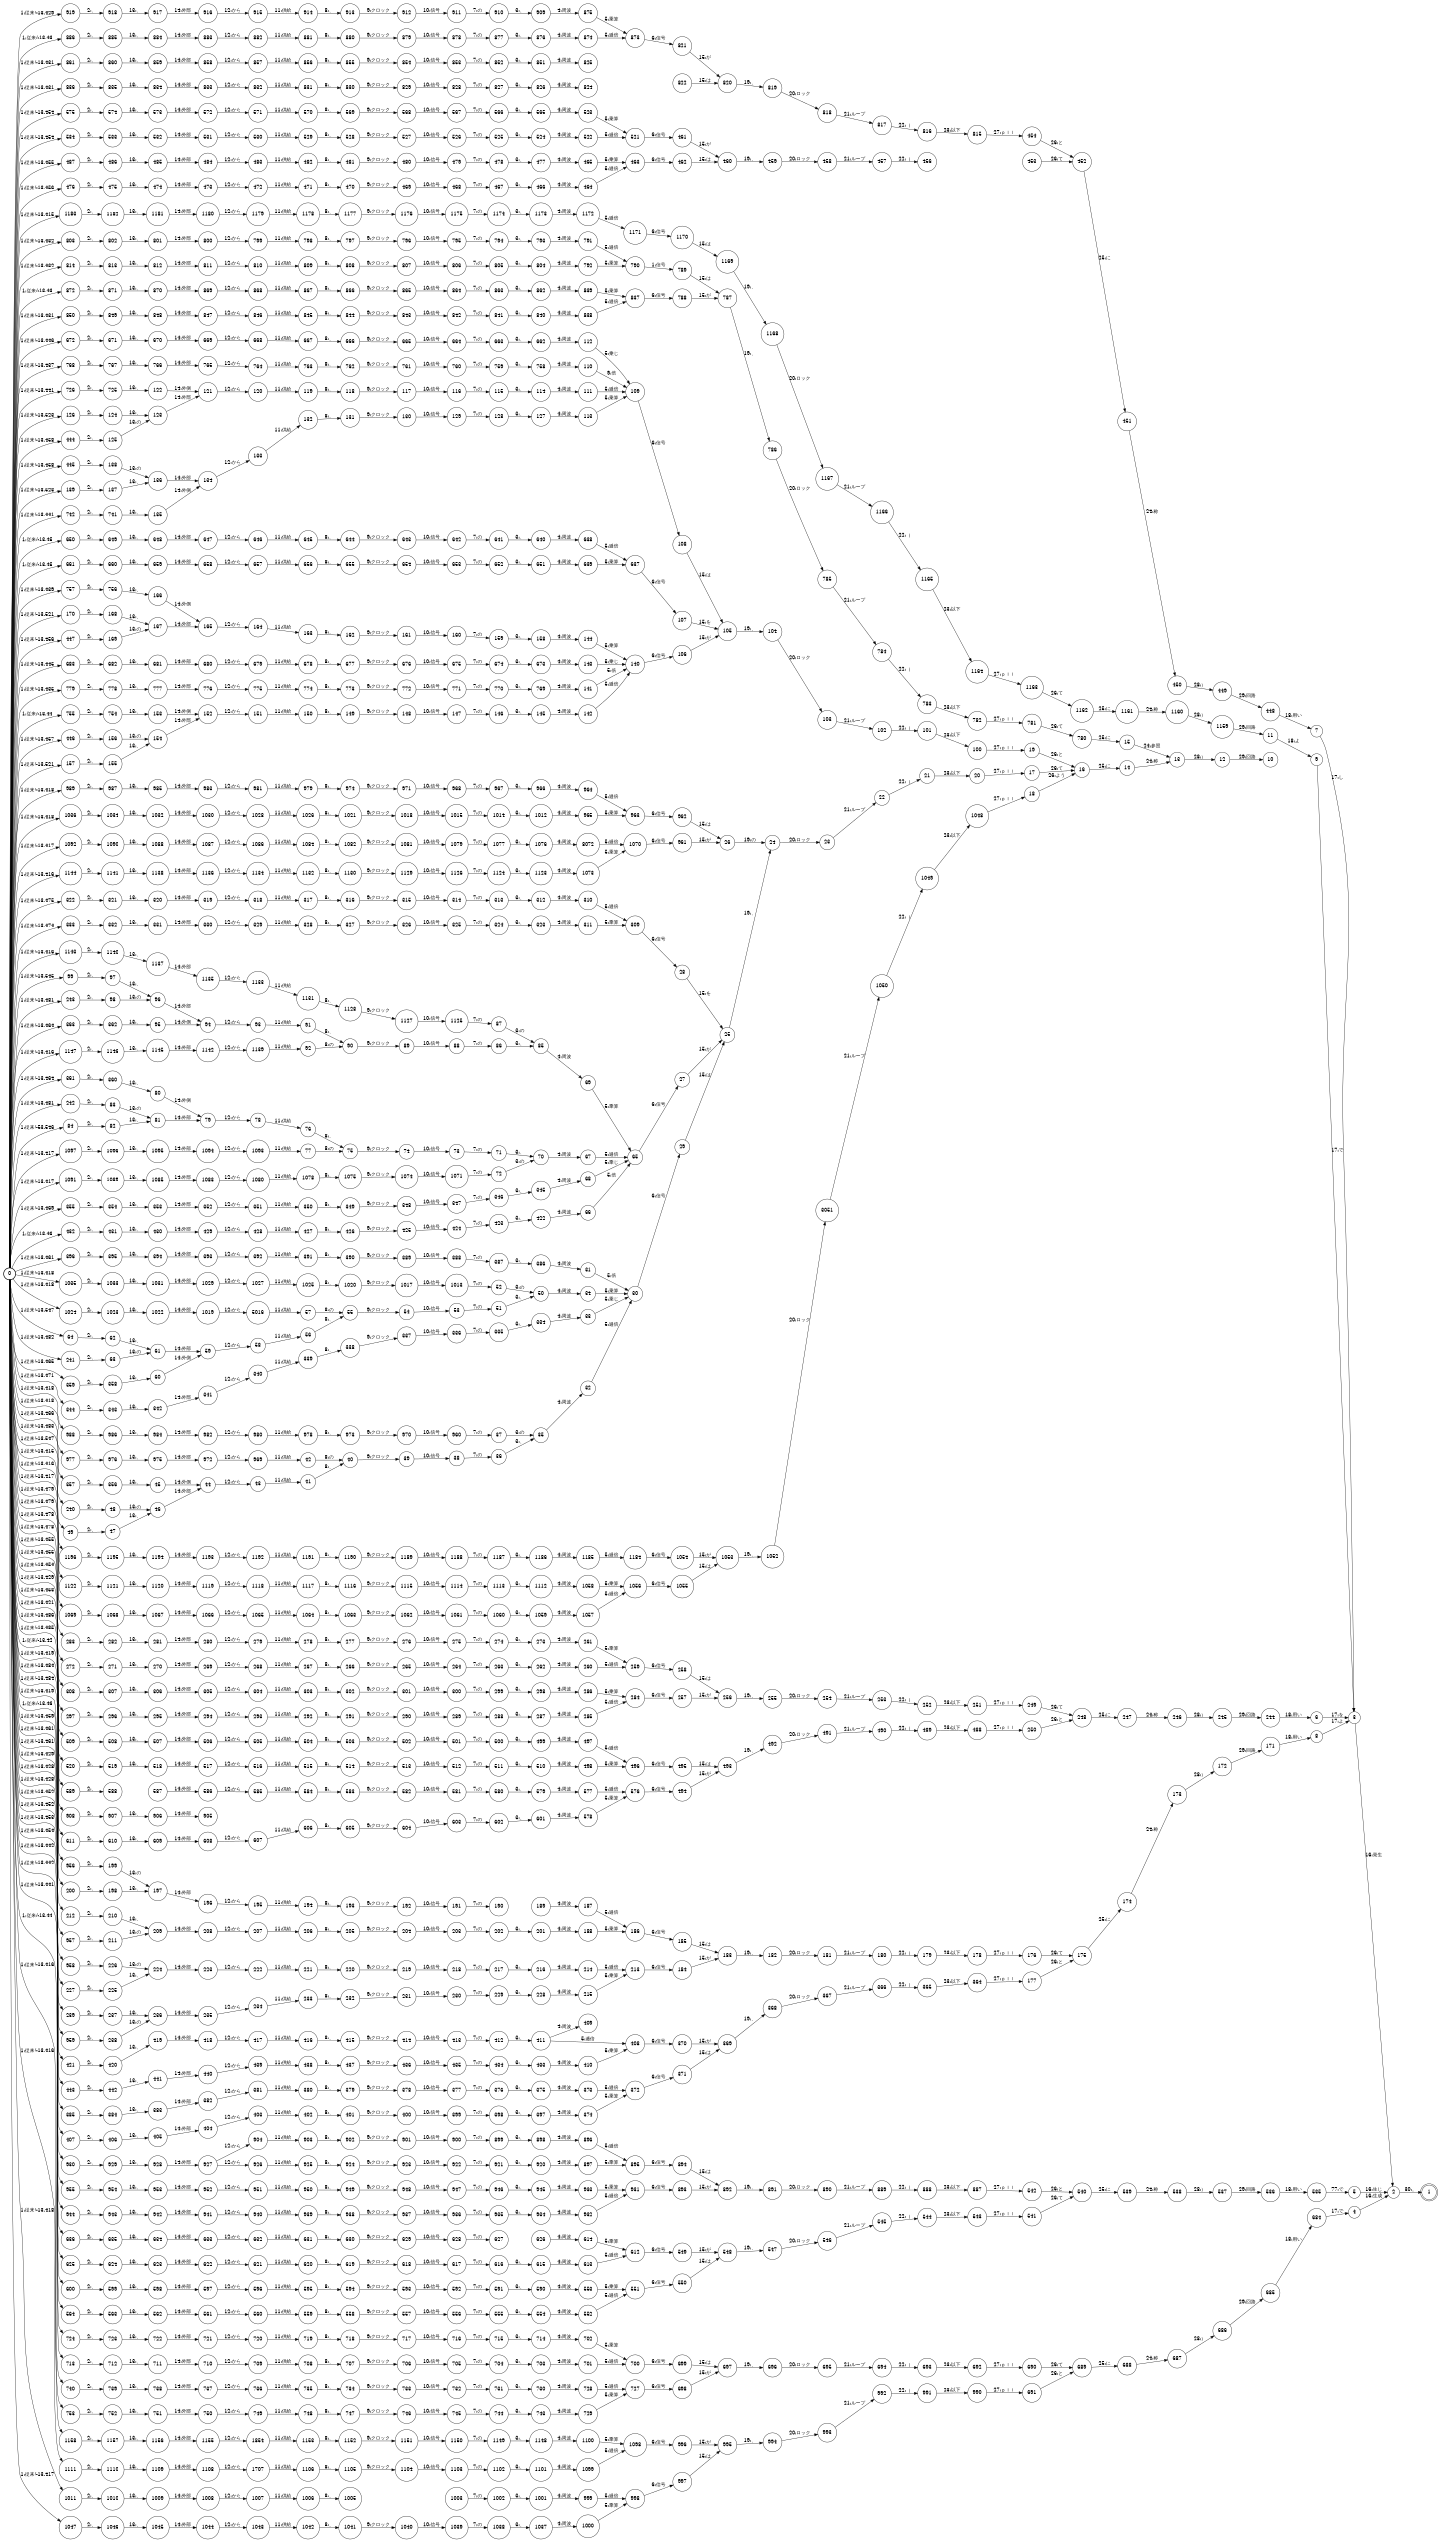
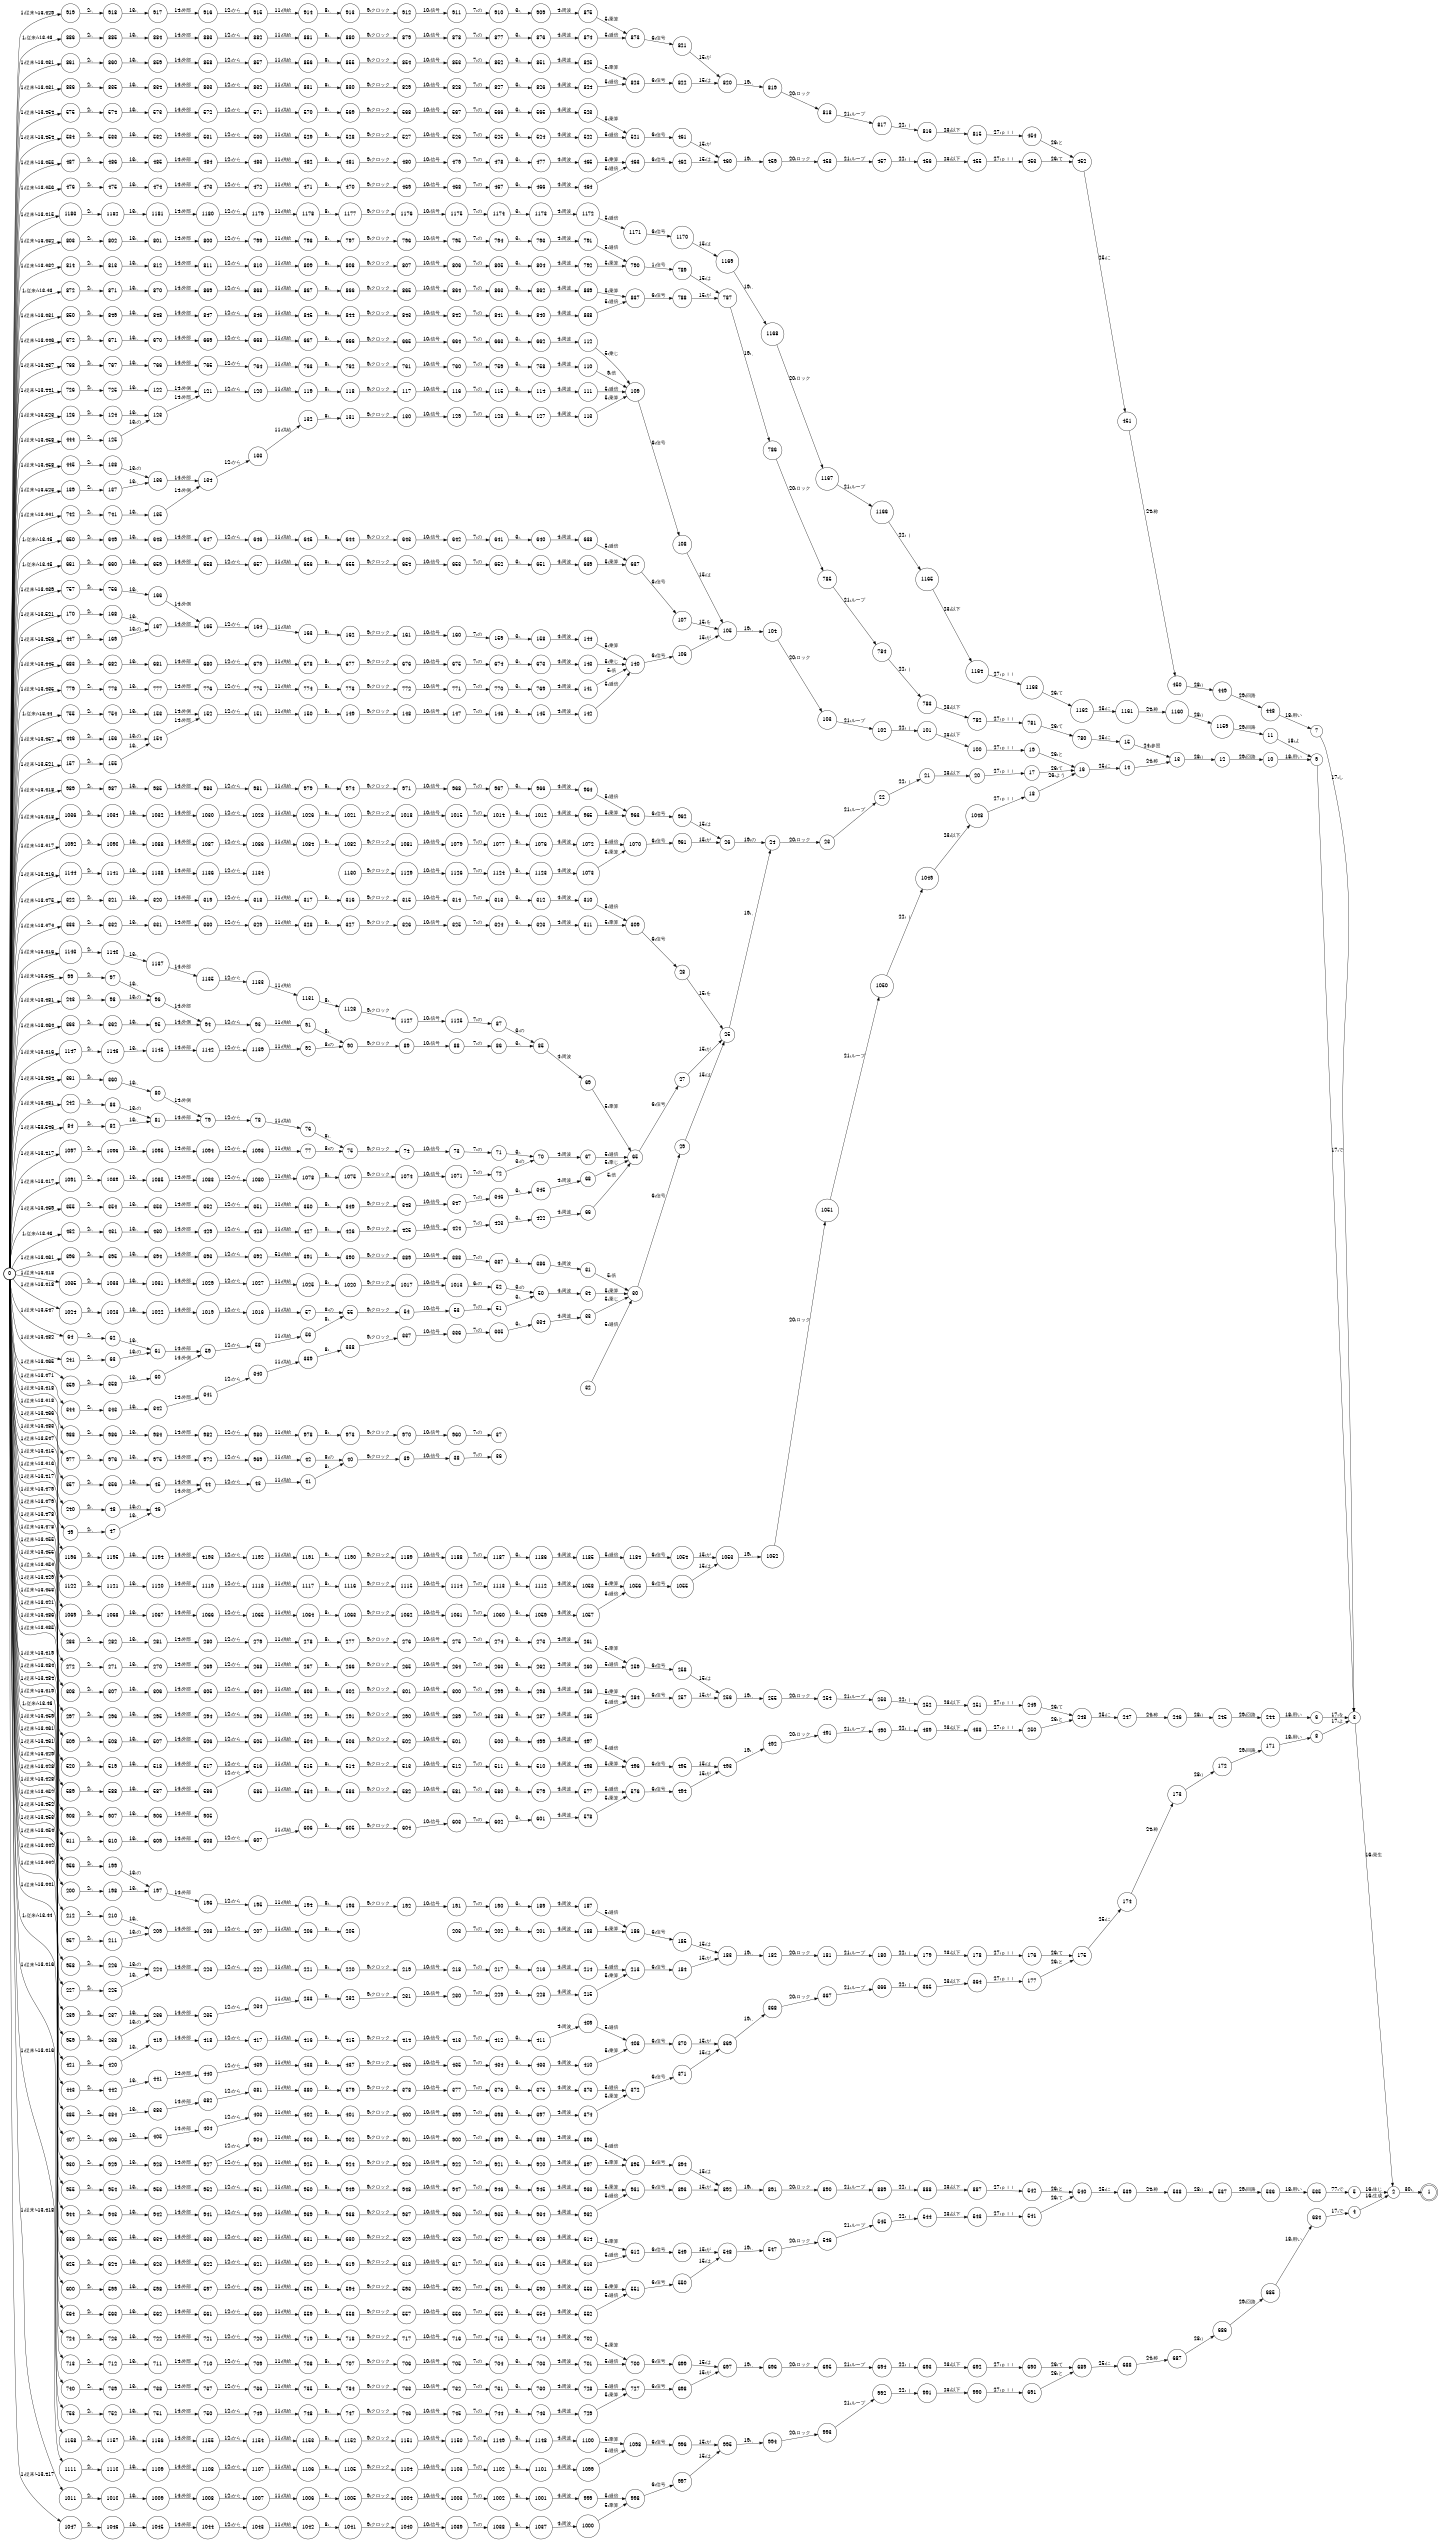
node "823": added
node "455": added
edge "10" -> "9": added, label "18:用い"
node "8072": label "8072" -> "1072"
node "1132": removed
node "3051": label "3051" -> "1051"
edge "392" -> "391": label "11:供給" -> "51:供給"
edge "1013" -> "52": label "7:の" -> "6:の"
node "5016": label "5016" -> "1016"
node "35": removed
node "1193": label "1193" -> "4193"
edge "0" -> "957": removed, label "1:従来/-13.42"
edge "501" -> "500": removed, label "7:の"
edge "588" -> "587": added, label "13:、"
edge "586" -> "585": now "586" -> "516"
edge "190" -> "189": added, label "3:、"
node "204": removed
edge "411" -> "408": now "409" -> "408"
edge "627" -> "626": added, label "3:、"
node "1854": label "1854" -> "1154"
node "1707": label "1707" -> "1107"
node "1004": added
